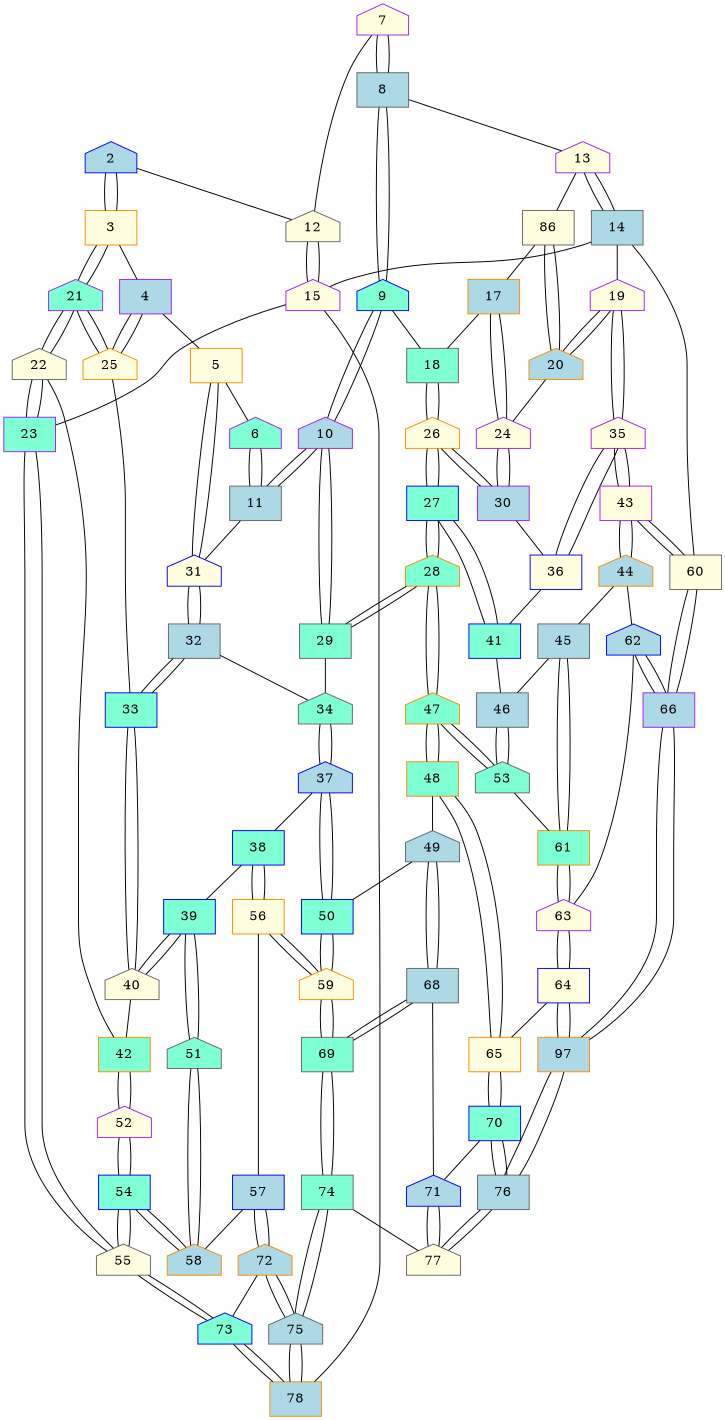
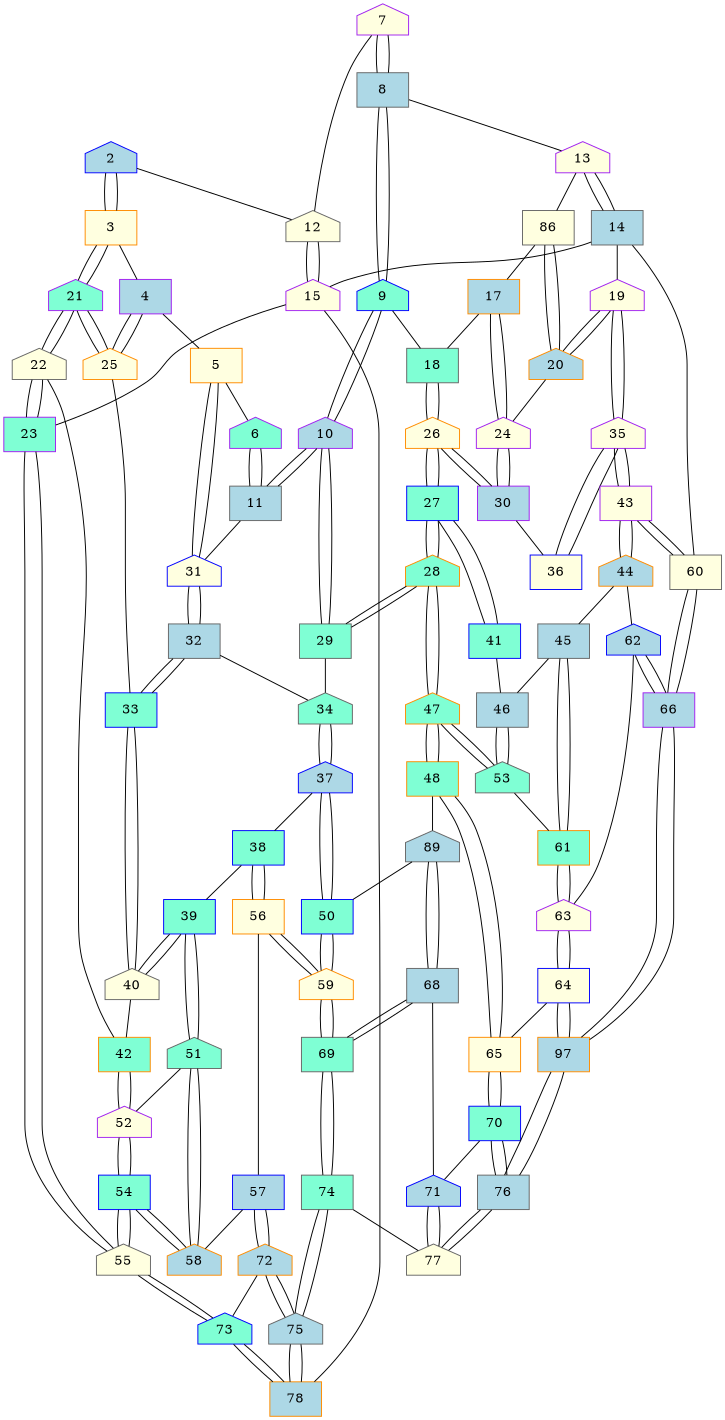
edge "36" -- "41": removed
node "49": label "49" -> "89"
edge "51" -- "52": added
